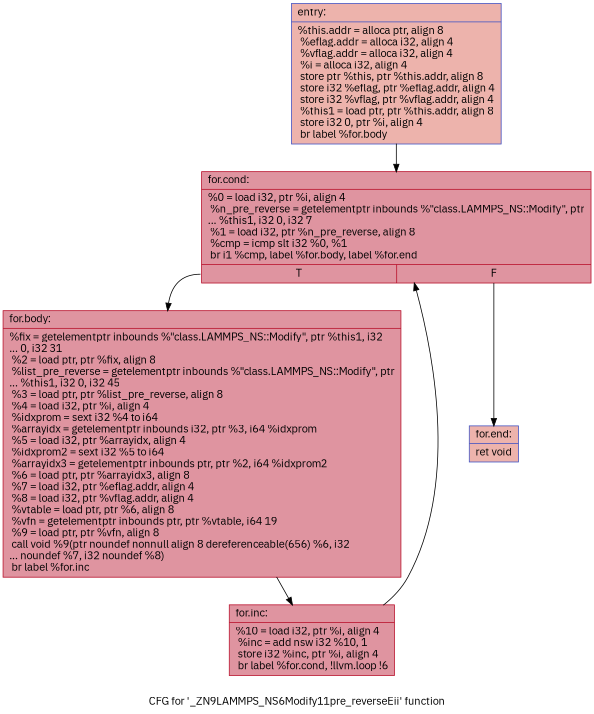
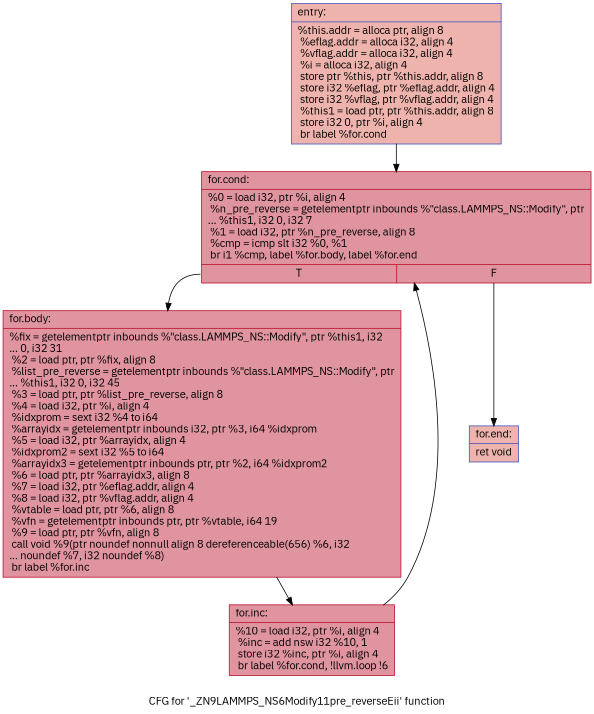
node "entry:": text "br label %for.body" -> "br label %for.cond"
